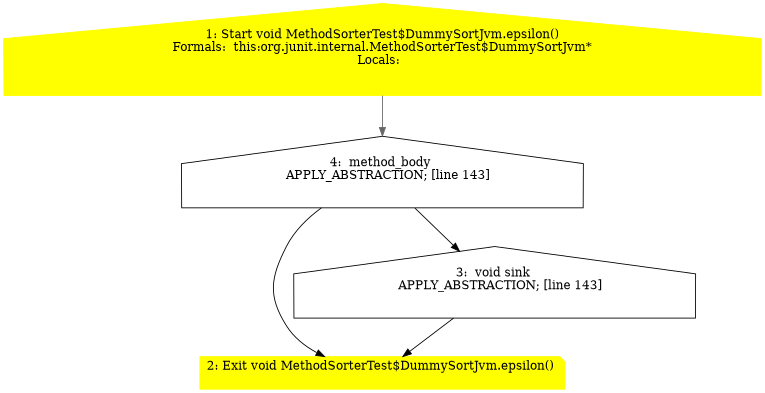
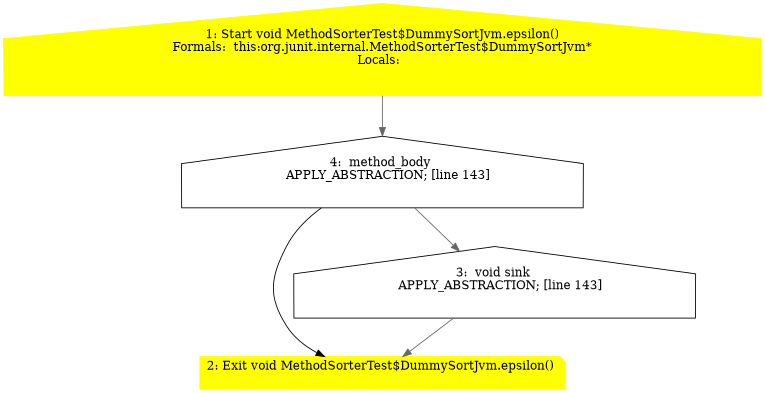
edge "4:  method_body APPLY_ABSTRACTION; [line 143]" -> "3:  void sink APPLY_ABSTRACTION; [line 143]": color black -> gray40
edge "3:  void sink APPLY_ABSTRACTION; [line 143]" -> "2: Exit void MethodSorterTest$DummySortJvm.epsilon()": color black -> gray40
